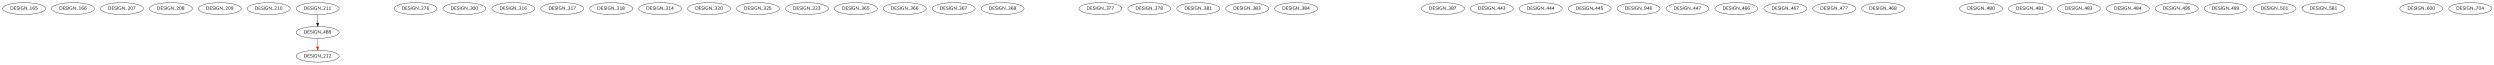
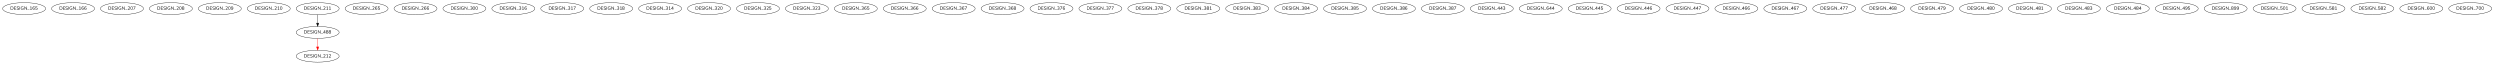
node "DESIGN_265": added
node "DESIGN_276": label "DESIGN_276" -> "DESIGN_266"
node "DESIGN_376": added
node "DESIGN_385": added
node "DESIGN_386": added
node "DESIGN_444": label "DESIGN_444" -> "DESIGN_644"
node "DESIGN_946": label "DESIGN_946" -> "DESIGN_446"
node "DESIGN_479": added
node "DESIGN_499": label "DESIGN_499" -> "DESIGN_899"
node "DESIGN_582": added
node "DESIGN_704": label "DESIGN_704" -> "DESIGN_700"
